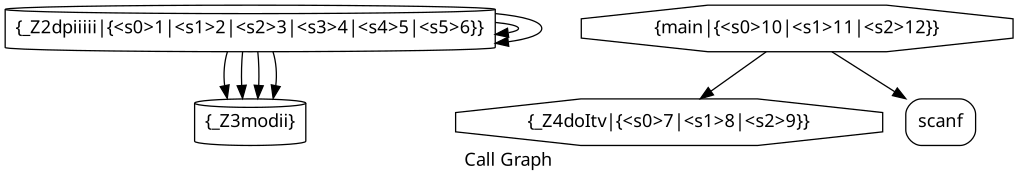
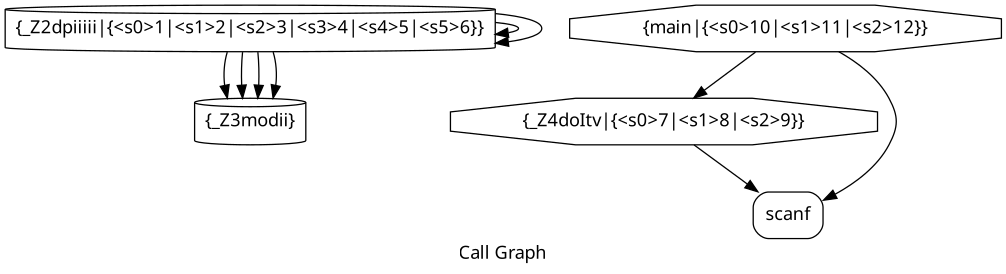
edge "{_Z4doItv|{<s0>7|<s1>8|<s2>9}}" -> "scanf": added
